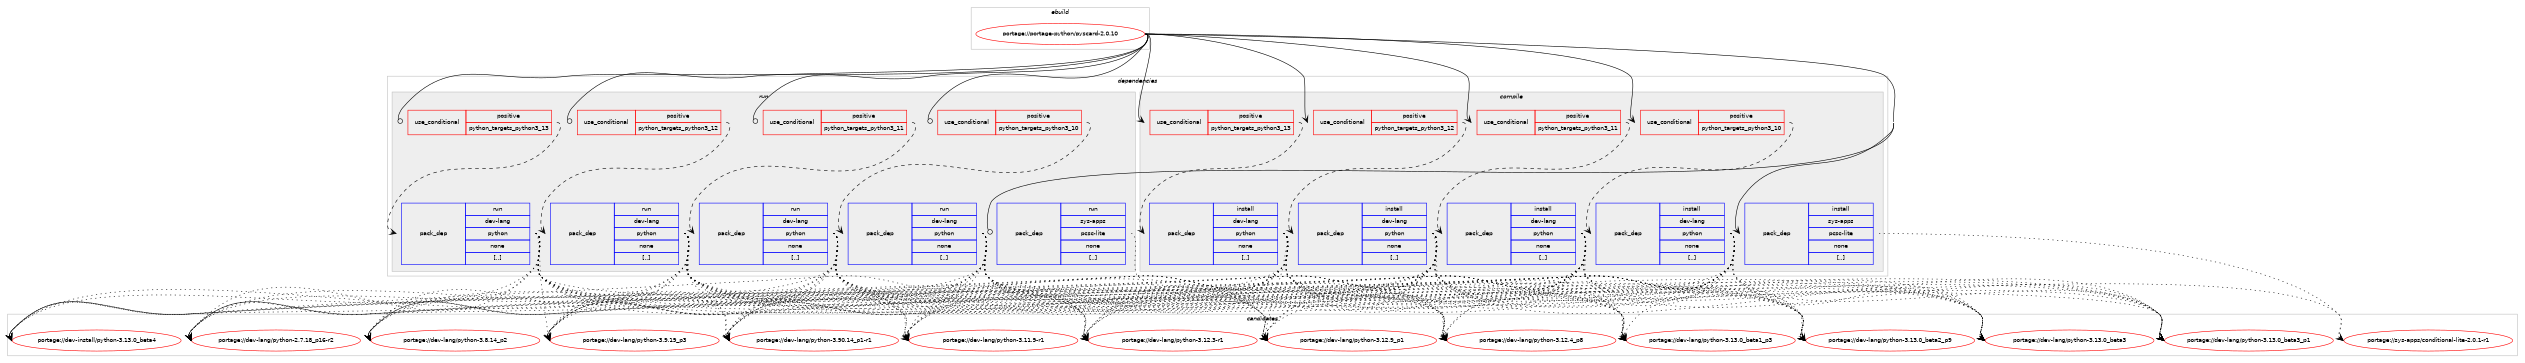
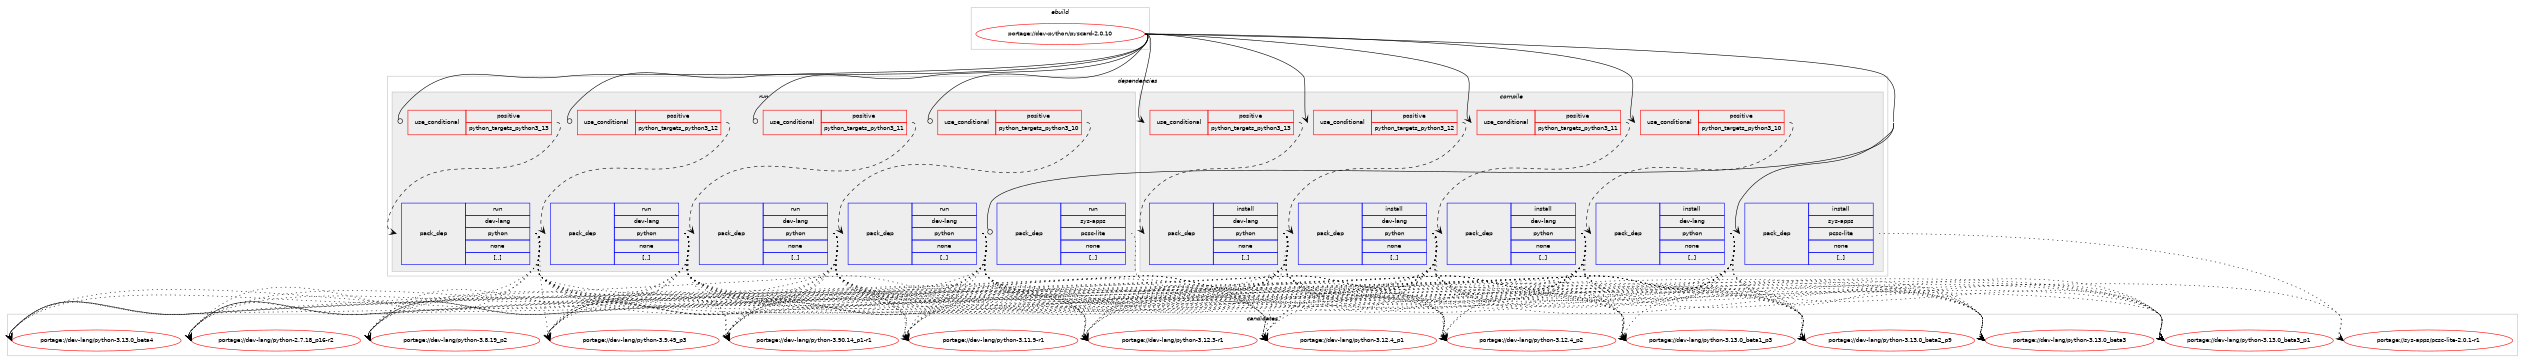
node "portage://portage-python/pyscard-2.0.10": label "portage://portage-python/pyscard-2.0.10" -> "portage://dev-python/pyscard-2.0.10"
node "portage://dev-install/python-3.13.0_beta4": label "portage://dev-install/python-3.13.0_beta4" -> "portage://dev-lang/python-3.13.0_beta4"
node "portage://dev-lang/python-3.8.14_p2": label "portage://dev-lang/python-3.8.14_p2" -> "portage://dev-lang/python-3.8.19_p2"
node "portage://dev-lang/python-3.9.19_p3": label "portage://dev-lang/python-3.9.19_p3" -> "portage://dev-lang/python-3.9.49_p3"
node "portage://dev-lang/python-3.12.9_p1": label "portage://dev-lang/python-3.12.9_p1" -> "portage://dev-lang/python-3.12.4_p1"
node "portage://dev-lang/python-3.12.4_p8": label "portage://dev-lang/python-3.12.4_p8" -> "portage://dev-lang/python-3.12.4_p2"
node "portage://sys-apps/conditional-lite-2.0.1-r1": label "portage://sys-apps/conditional-lite-2.0.1-r1" -> "portage://sys-apps/pcsc-lite-2.0.1-r1"
